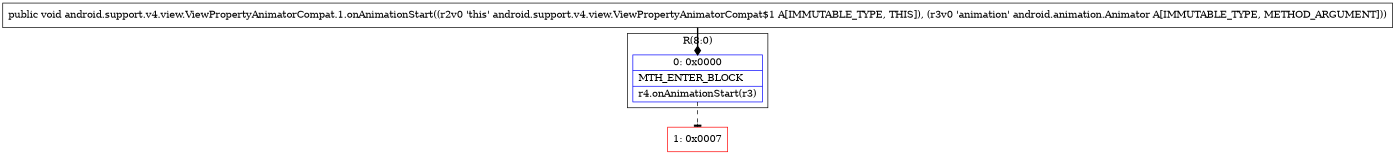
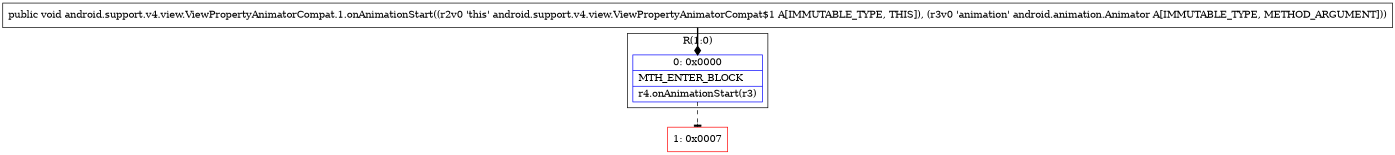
cluster "R(8:0)": label "R(8:0)" -> "R(1:0)"
